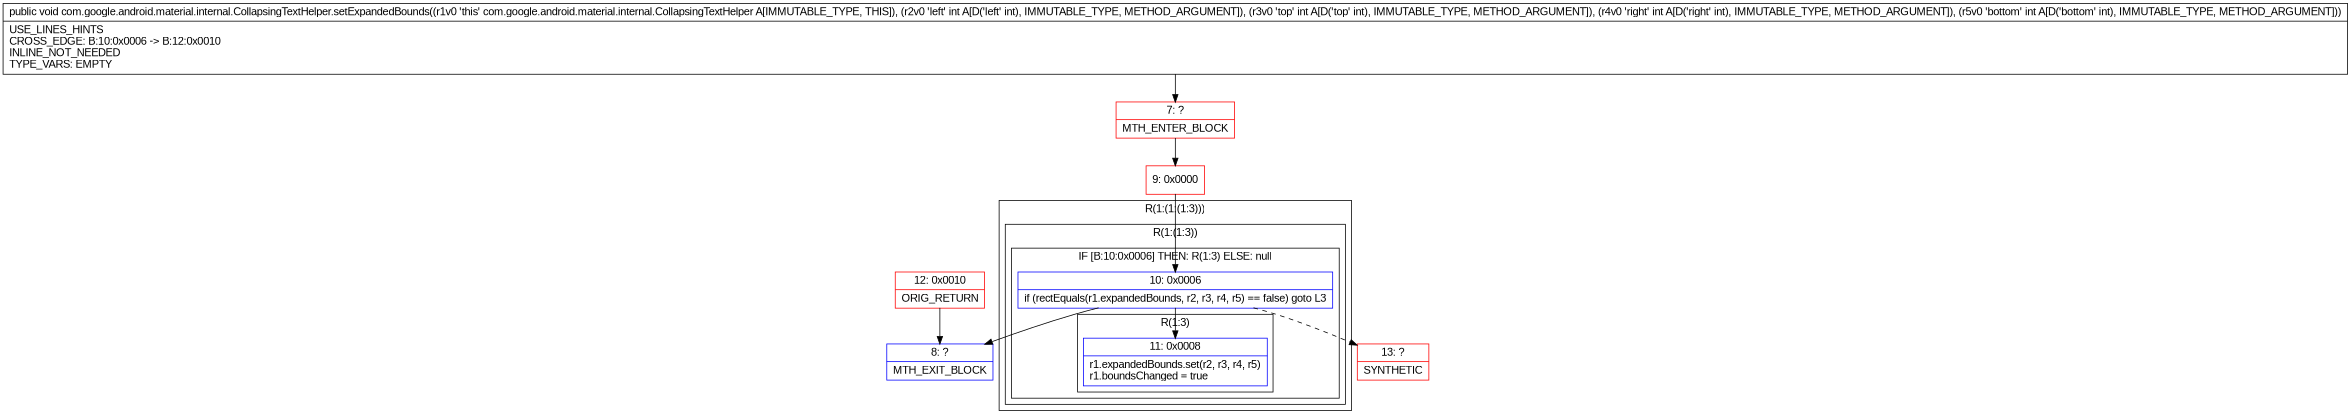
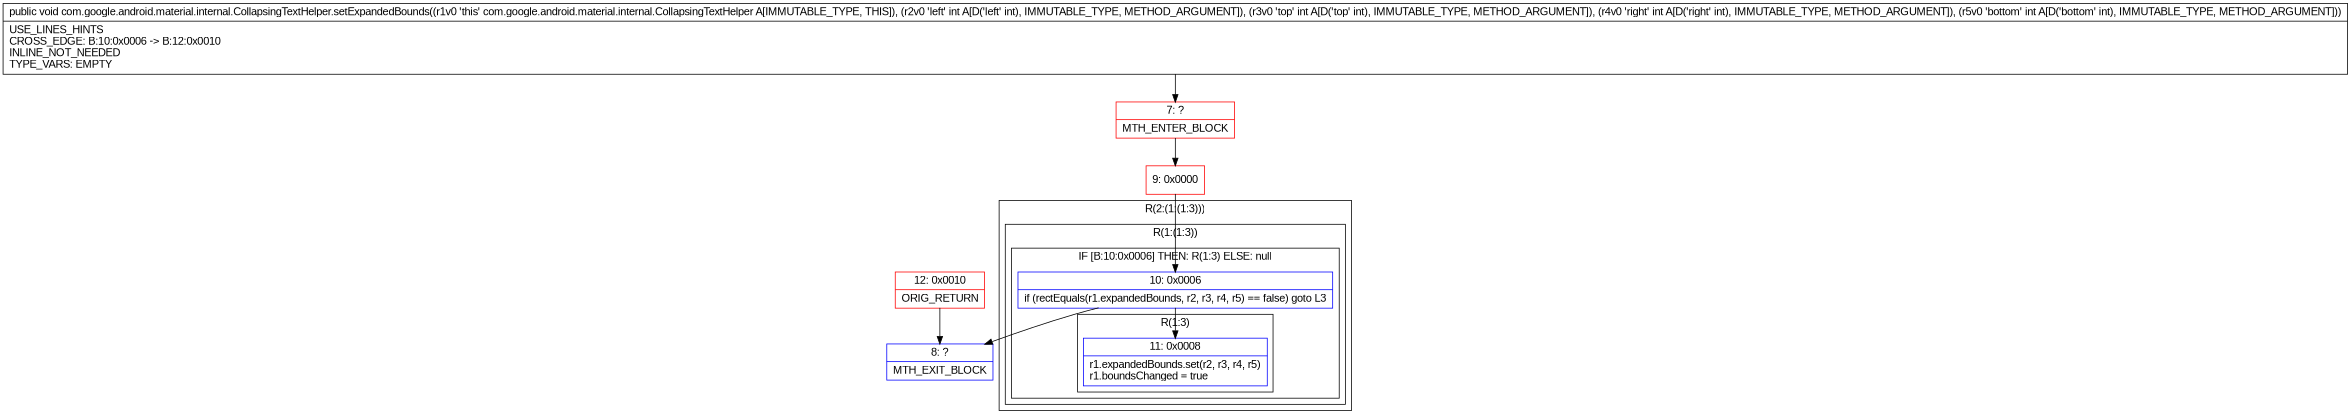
cluster "R(1:(1:(1:3)))": label "R(1:(1:(1:3)))" -> "R(2:(1:(1:3)))"
node "13: ?": removed
